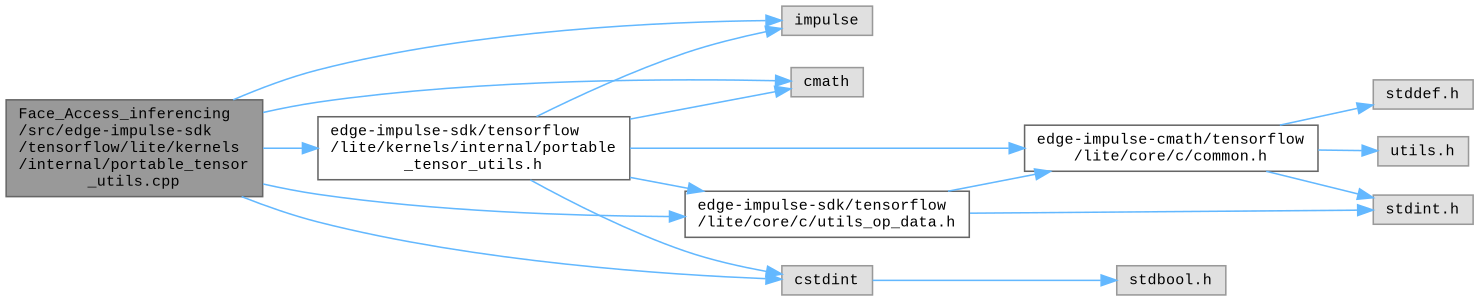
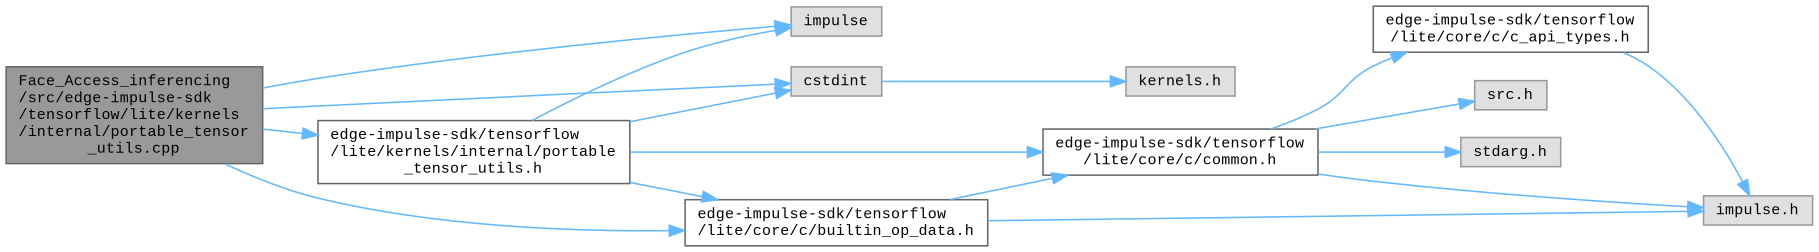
node "edge-impulse-sdk/tensorflow /lite/core/c/c_api_types.h": added
node "cmath": removed
node "stddef.h": label "stddef.h" -> "src.h"
node "edge-impulse-cmath/tensorflow /lite/core/c/common.h": label "edge-impulse-cmath/tensorflow /lite/core/c/common.h" -> "edge-impulse-sdk/tensorflow /lite/core/c/common.h"
node "utils.h": label "utils.h" -> "stdarg.h"
node "stdint.h": label "stdint.h" -> "impulse.h"
node "edge-impulse-sdk/tensorflow /lite/core/c/utils_op_data.h": label "edge-impulse-sdk/tensorflow /lite/core/c/utils_op_data.h" -> "edge-impulse-sdk/tensorflow /lite/core/c/builtin_op_data.h"
node "stdbool.h": label "stdbool.h" -> "kernels.h"
